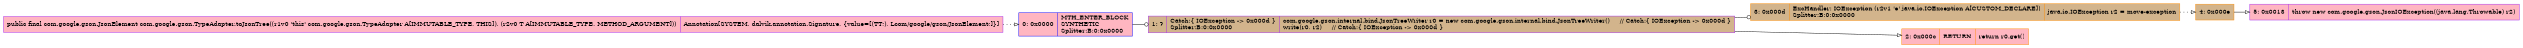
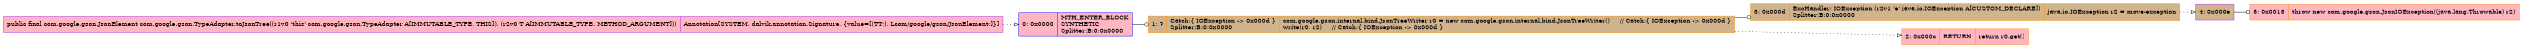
node "4: 0x000e": color darkorange -> purple
edge "4: 0x000e" -> "5: 0x0013": arrowhead onormal -> odot
node "5: 0x0013": color purple -> darkorange
node "1: ?": color purple -> darkorange
edge "1: ?" -> "2: 0x000c": style solid -> dotted
